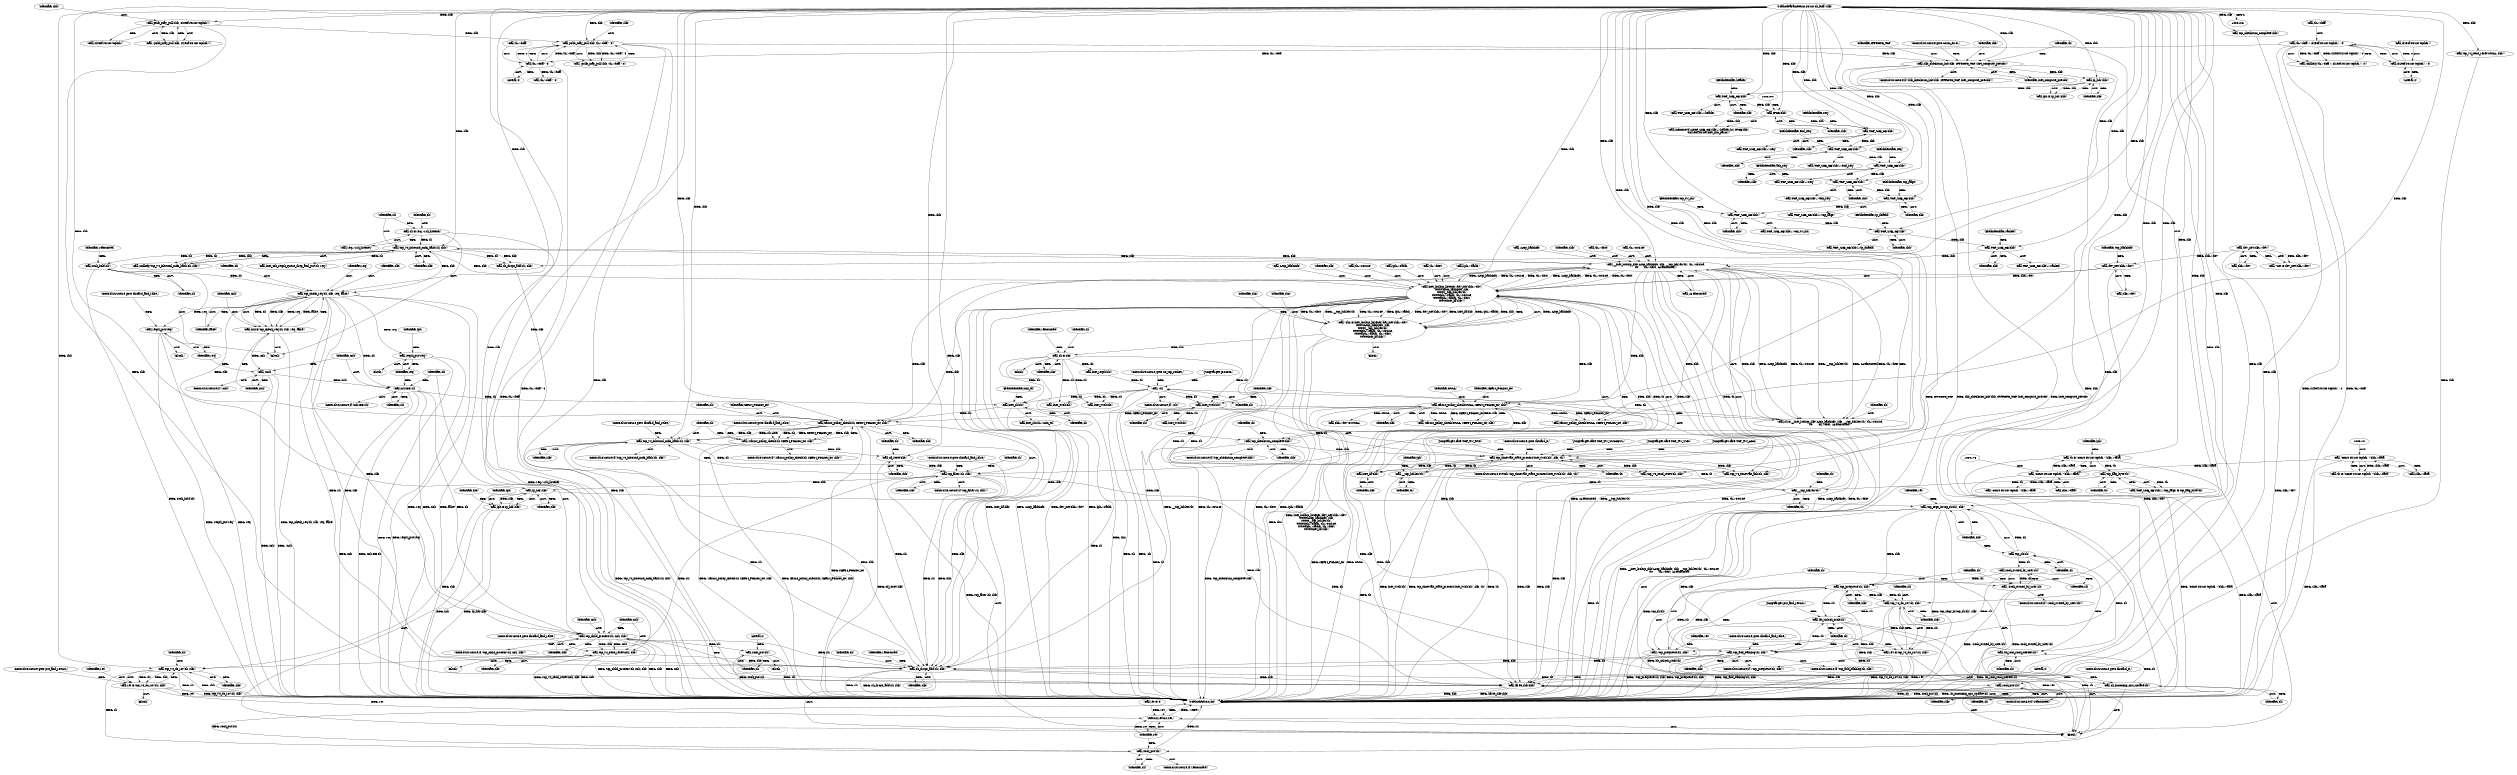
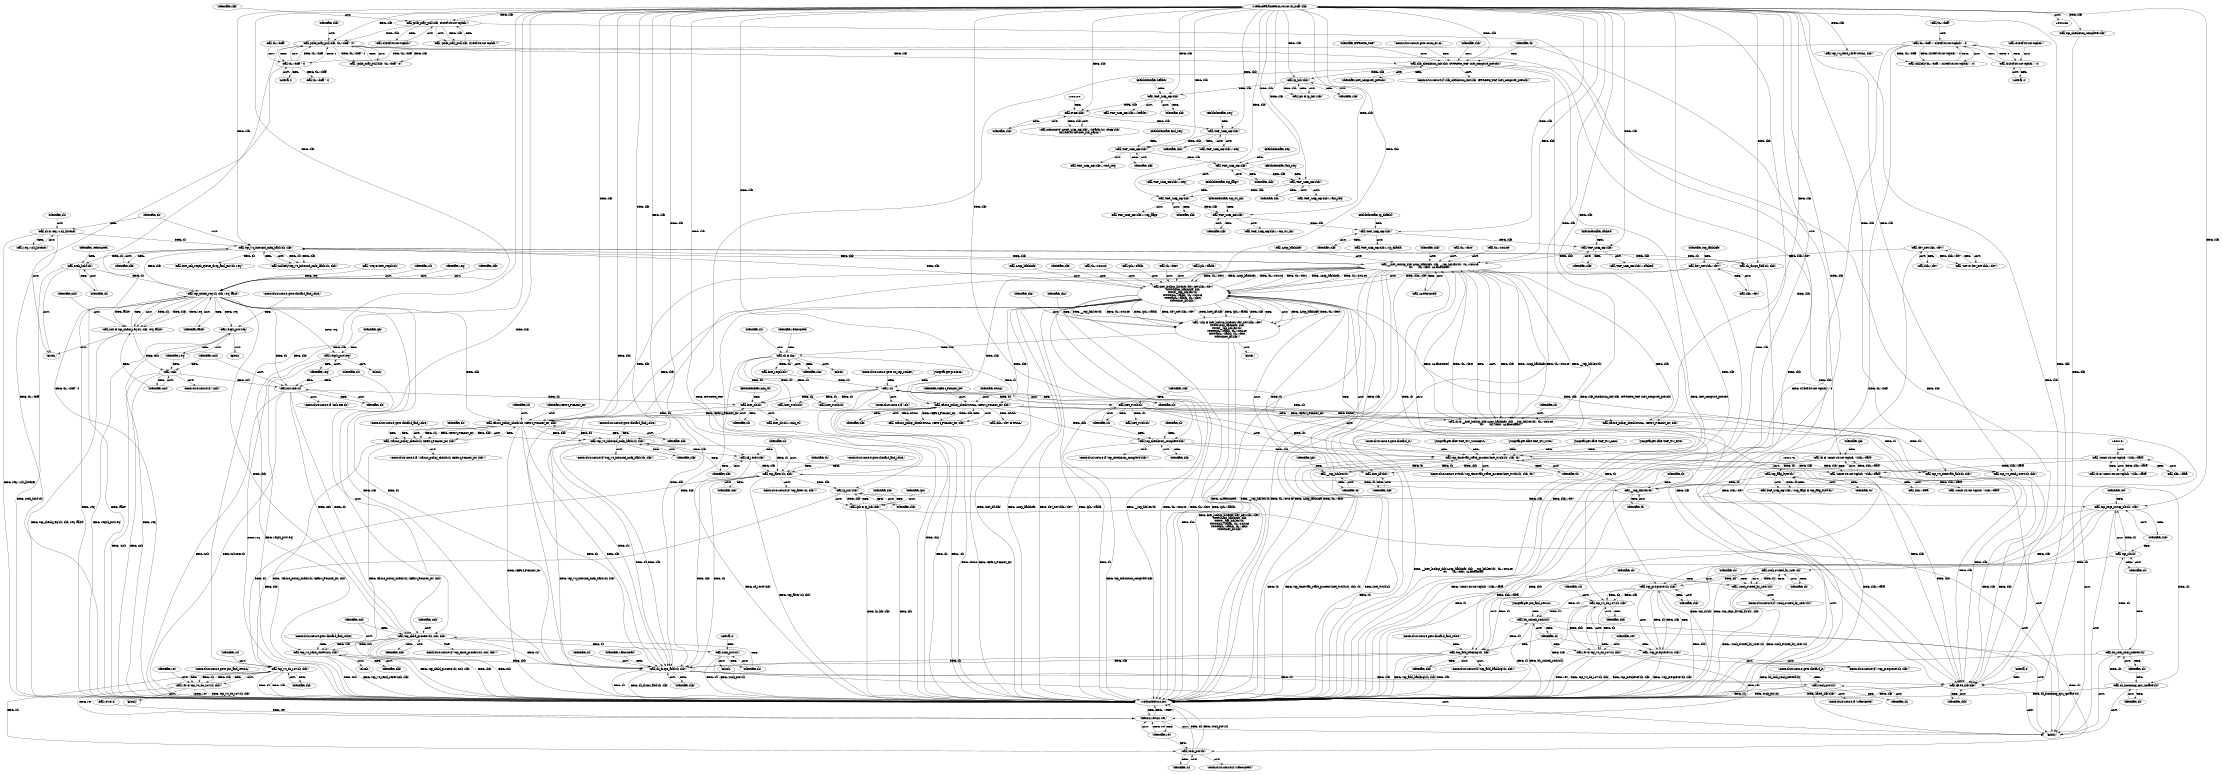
edge "(MethodParameterIn,struct sk_buff *skb)" -> "1000106": label "XFRM: " -> "AST: "
node "(Call,*req = inet_reqsk(sk))": added
